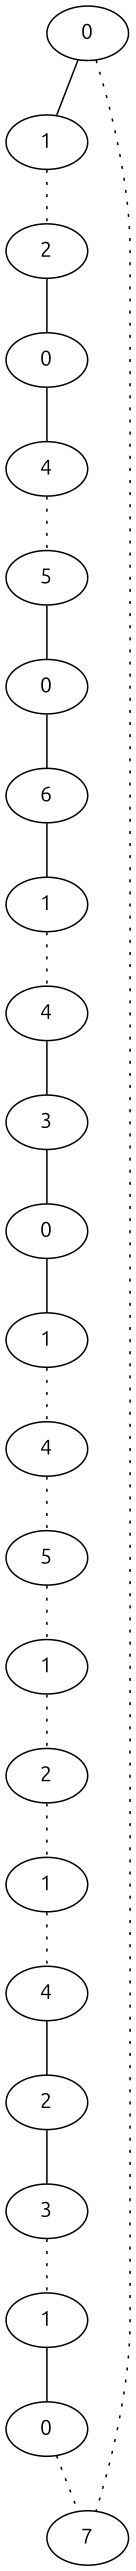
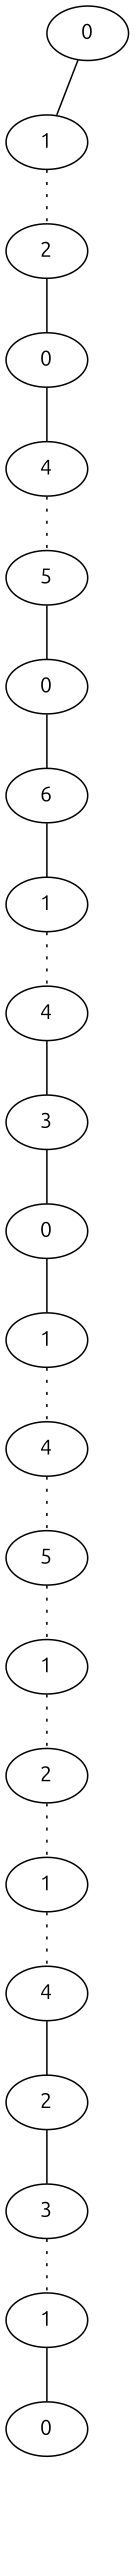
node "7": removed
